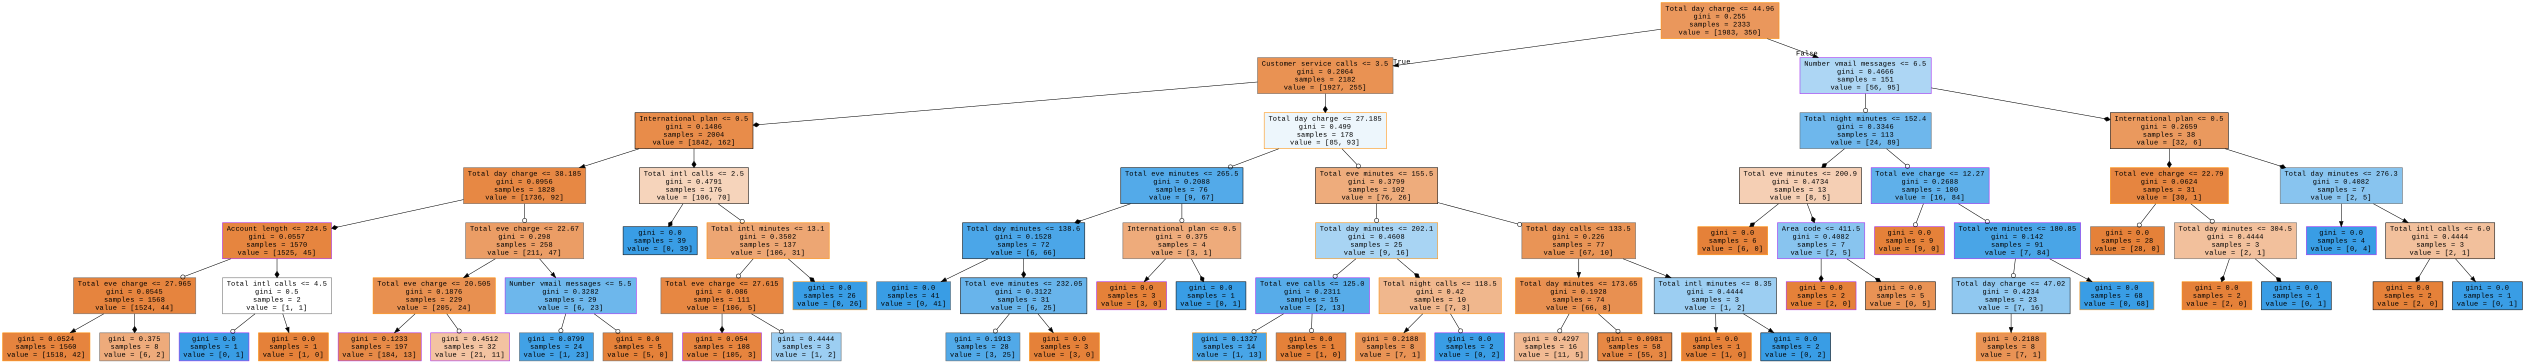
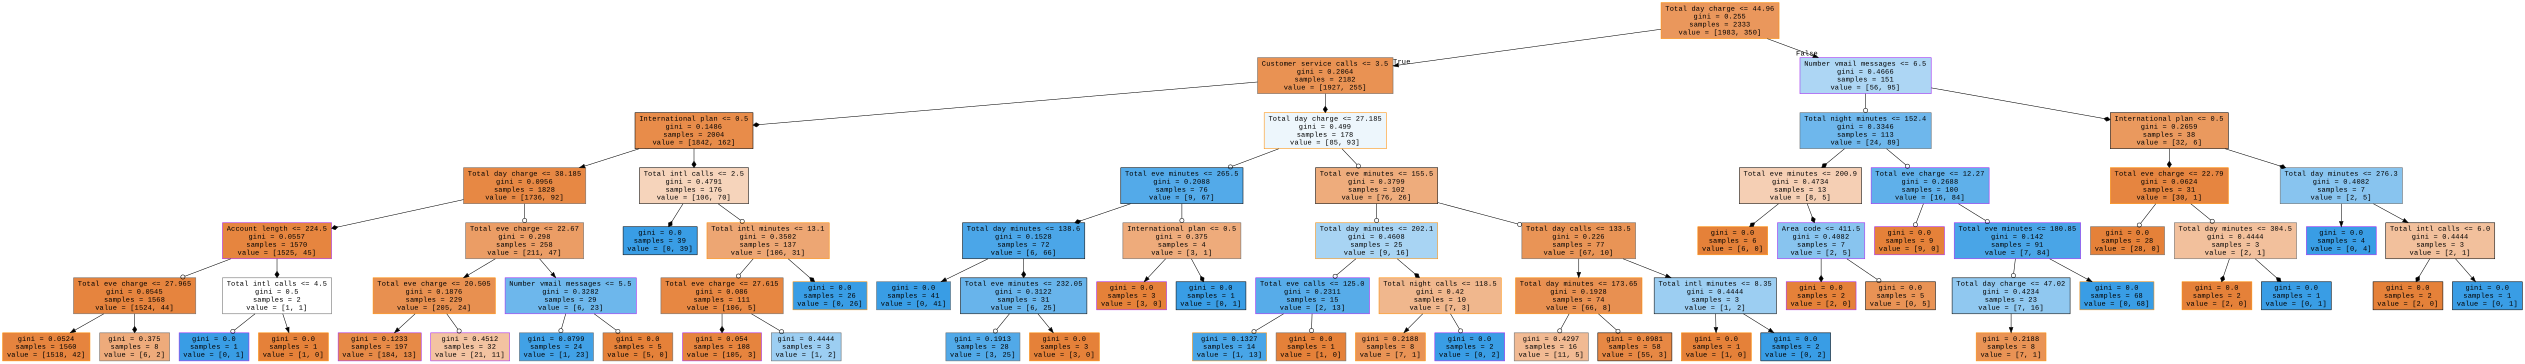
edge "Area code <= 411.5 gini = 0.4082 samples = 7 value = [2, 5]" -> "gini = 0.0 samples = 5 value = [0, 5]": arrowhead diamond -> odot
